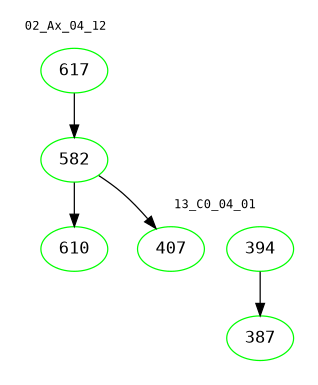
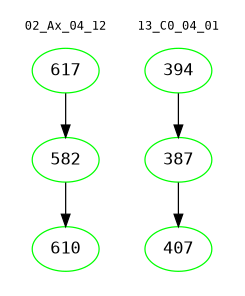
edge "582" -> "407": now "387" -> "407"
